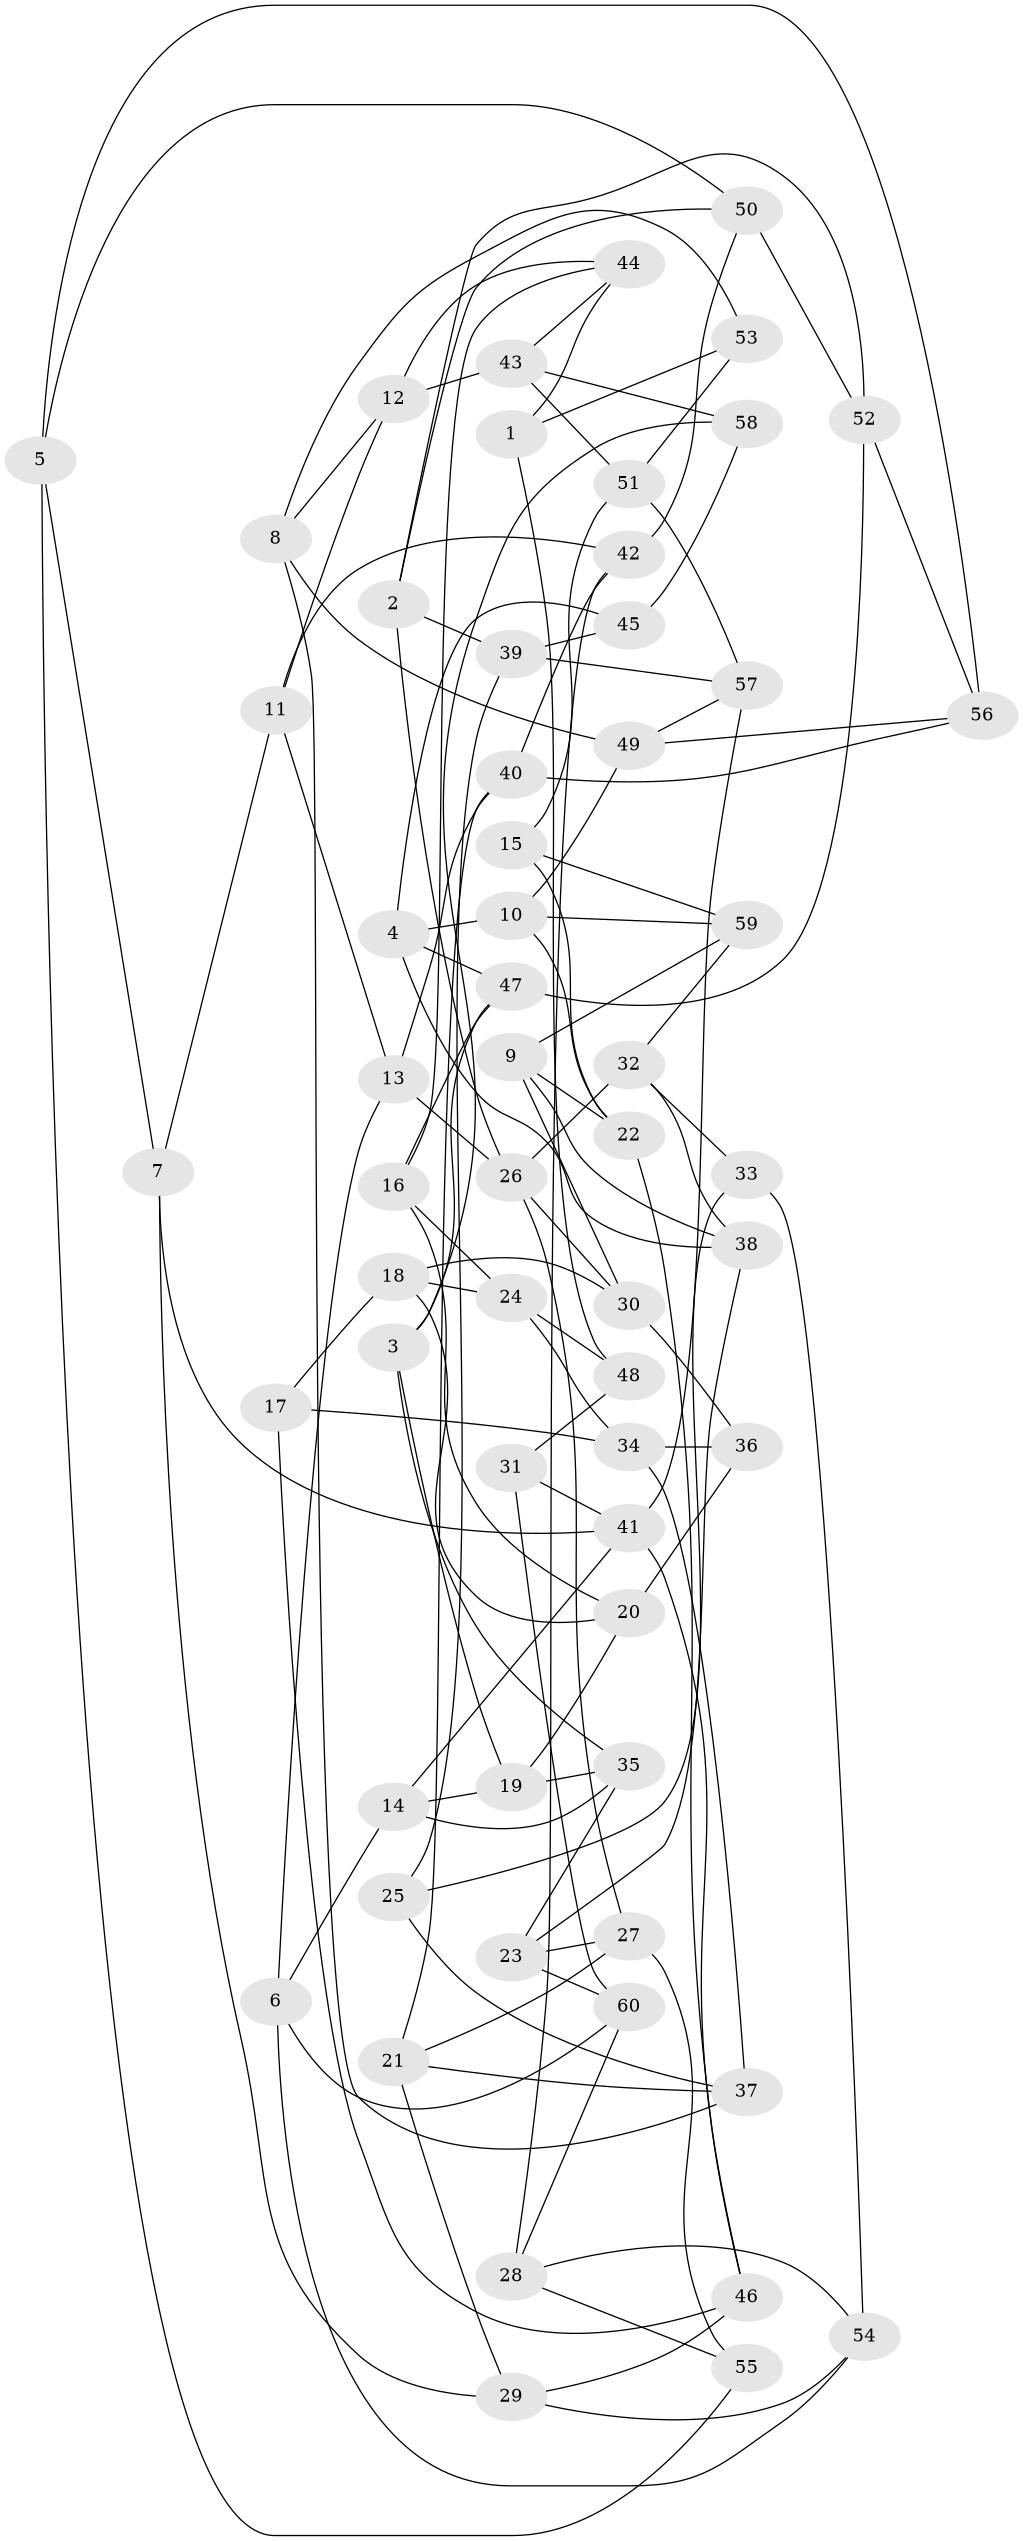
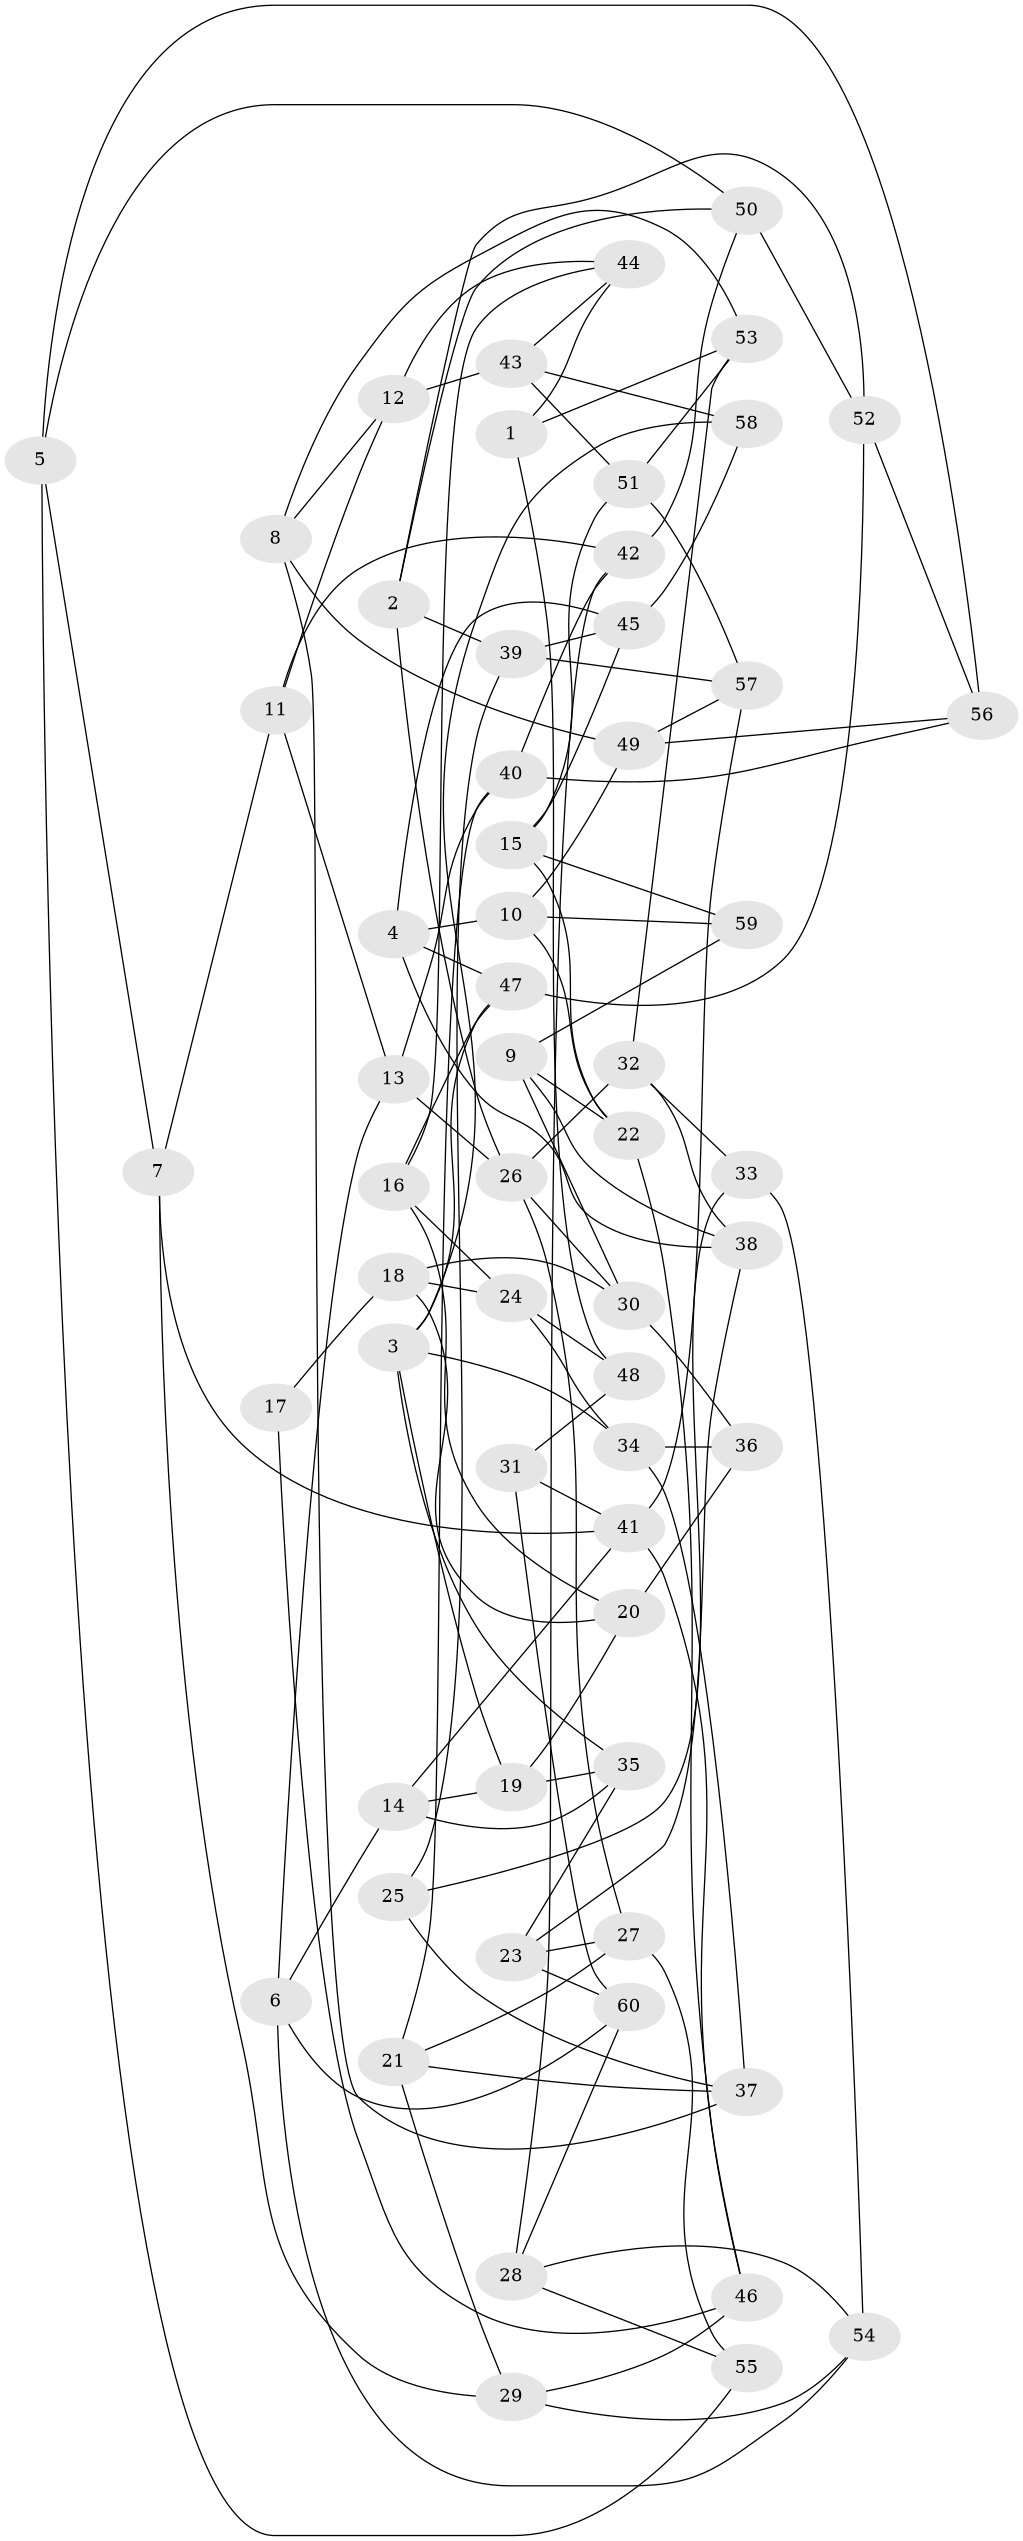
edge "45" -- "15": added
edge "59" -- "32": now "53" -- "32"
edge "17" -- "34": now "3" -- "34"
